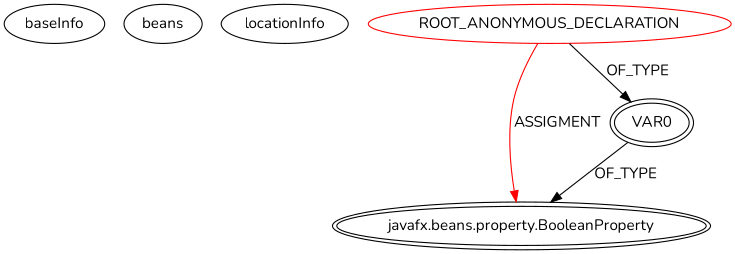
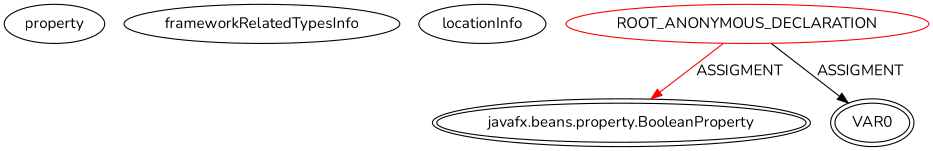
node "baseInfo": label "baseInfo" -> "property"
node "beans": label "beans" -> "frameworkRelatedTypesInfo"
edge "ROOT_ANONYMOUS_DECLARATION" -> "VAR0": label "OF_TYPE" -> "ASSIGMENT"
edge "VAR0" -> "javafx.beans.property.BooleanProperty": removed, label "OF_TYPE"
